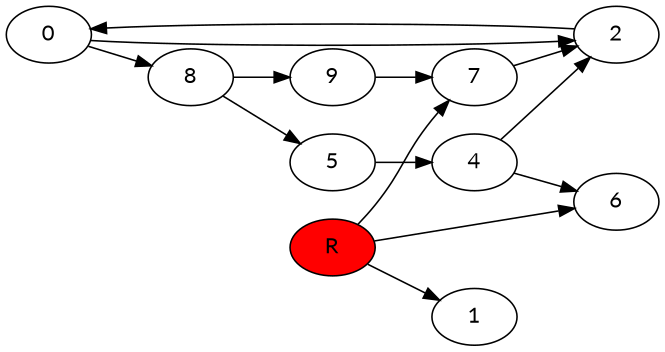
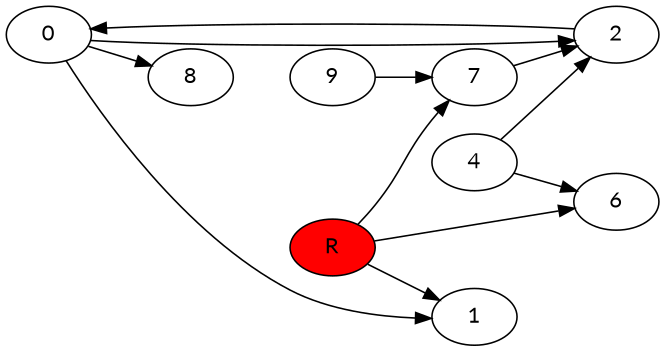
edge "8" -> "9": removed
node "5": removed
edge "0" -> "1": added
